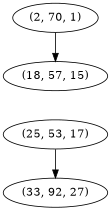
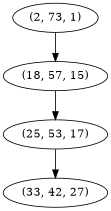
node "(2, 70, 1)": label "(2, 70, 1)" -> "(2, 73, 1)"
edge "(18, 57, 15)" -> "(25, 53, 17)": added
node "(33, 92, 27)": label "(33, 92, 27)" -> "(33, 42, 27)"
